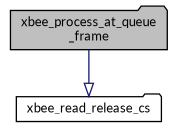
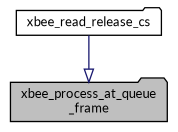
edge "xbee_process_at_queue _frame" -> "xbee_read_release_cs": reversed
